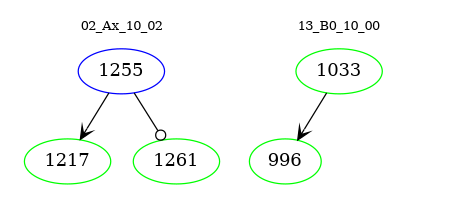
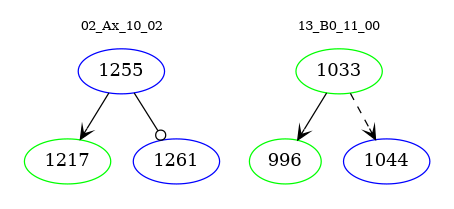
cluster "13_B0_10_00": label "13_B0_10_00" -> "13_B0_11_00"
node "1261": color green -> blue
node "1044": added
